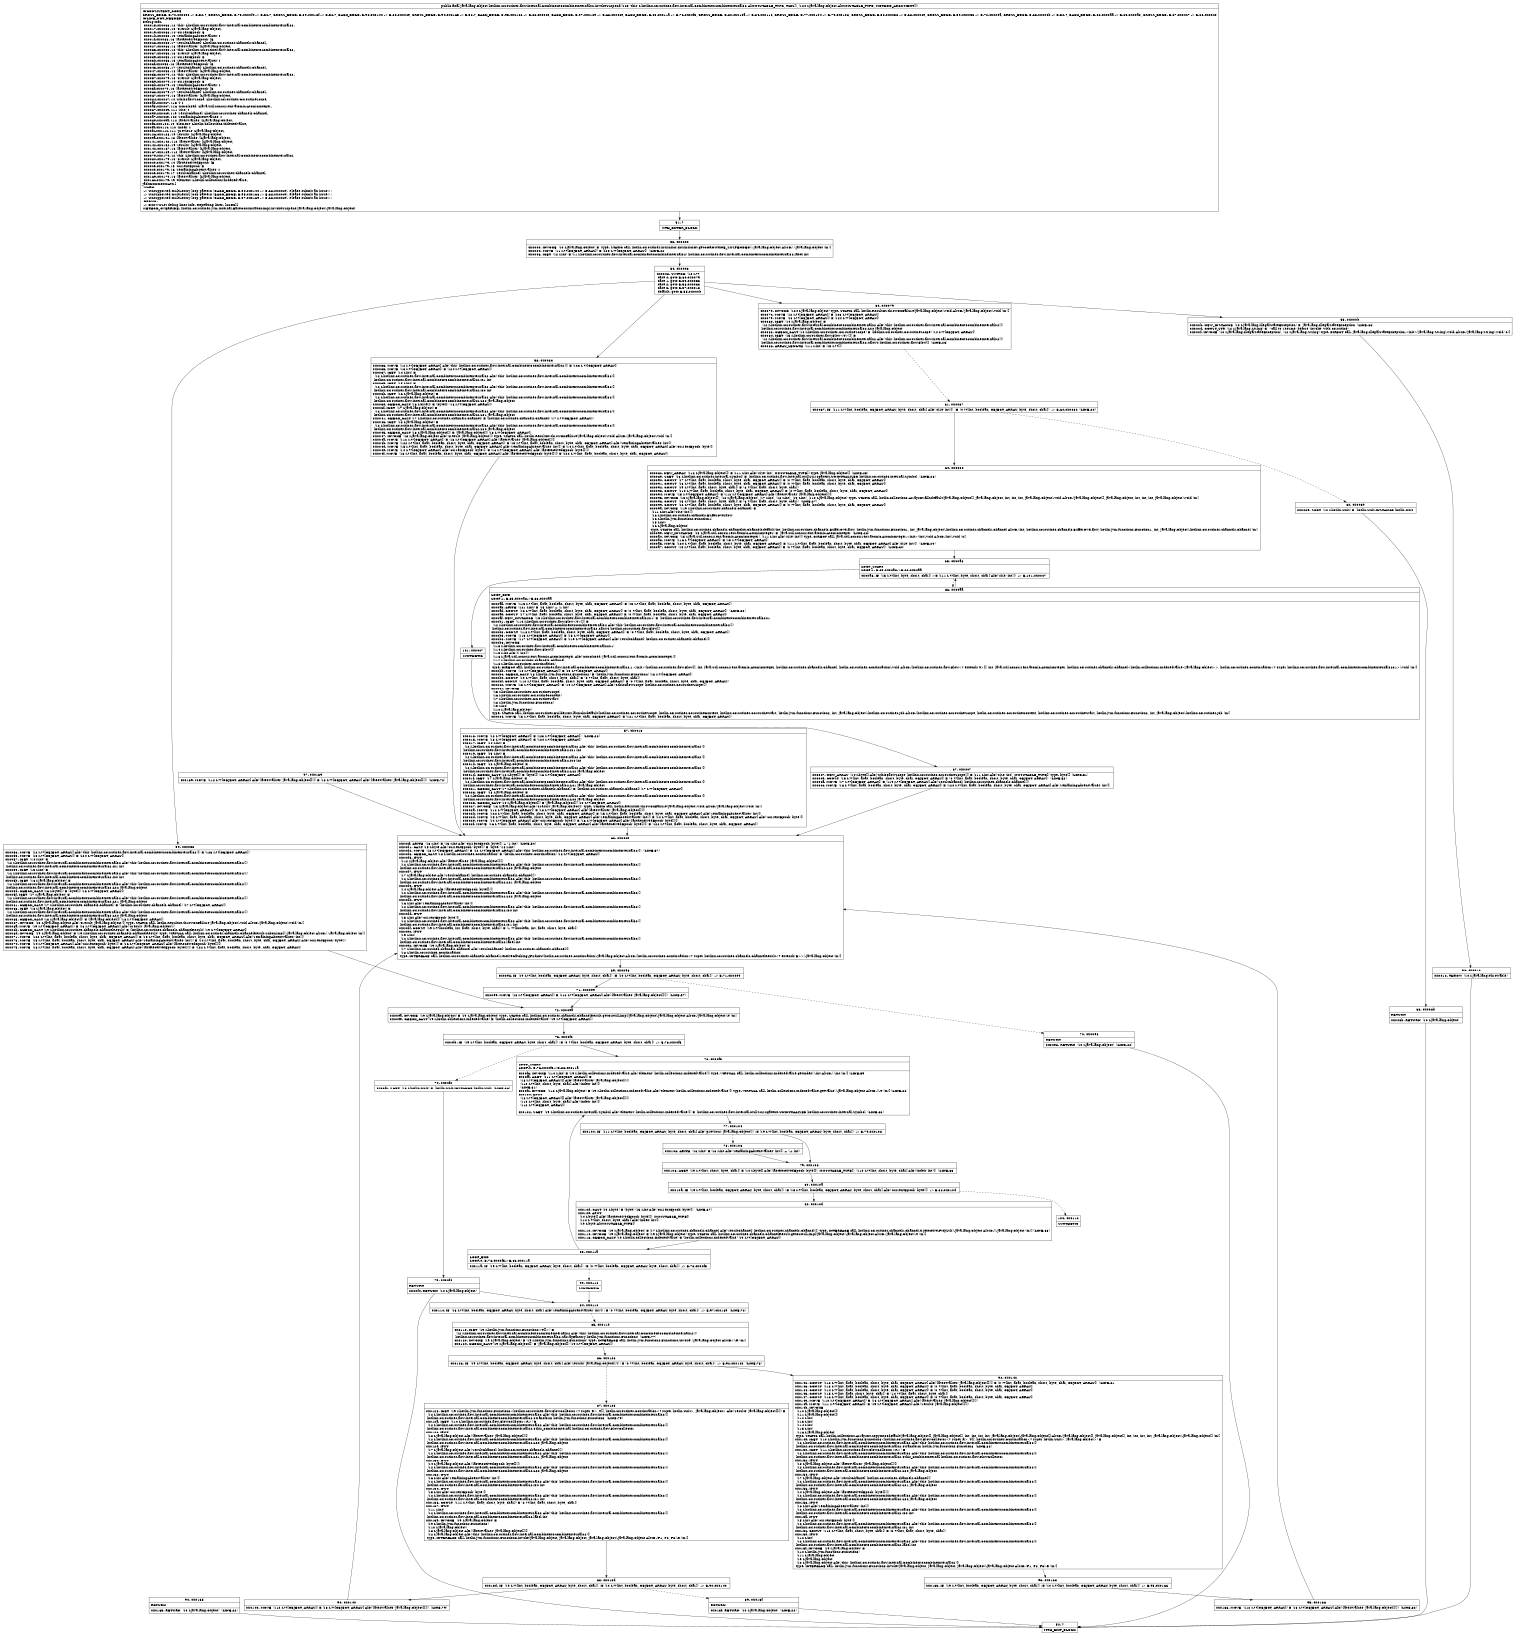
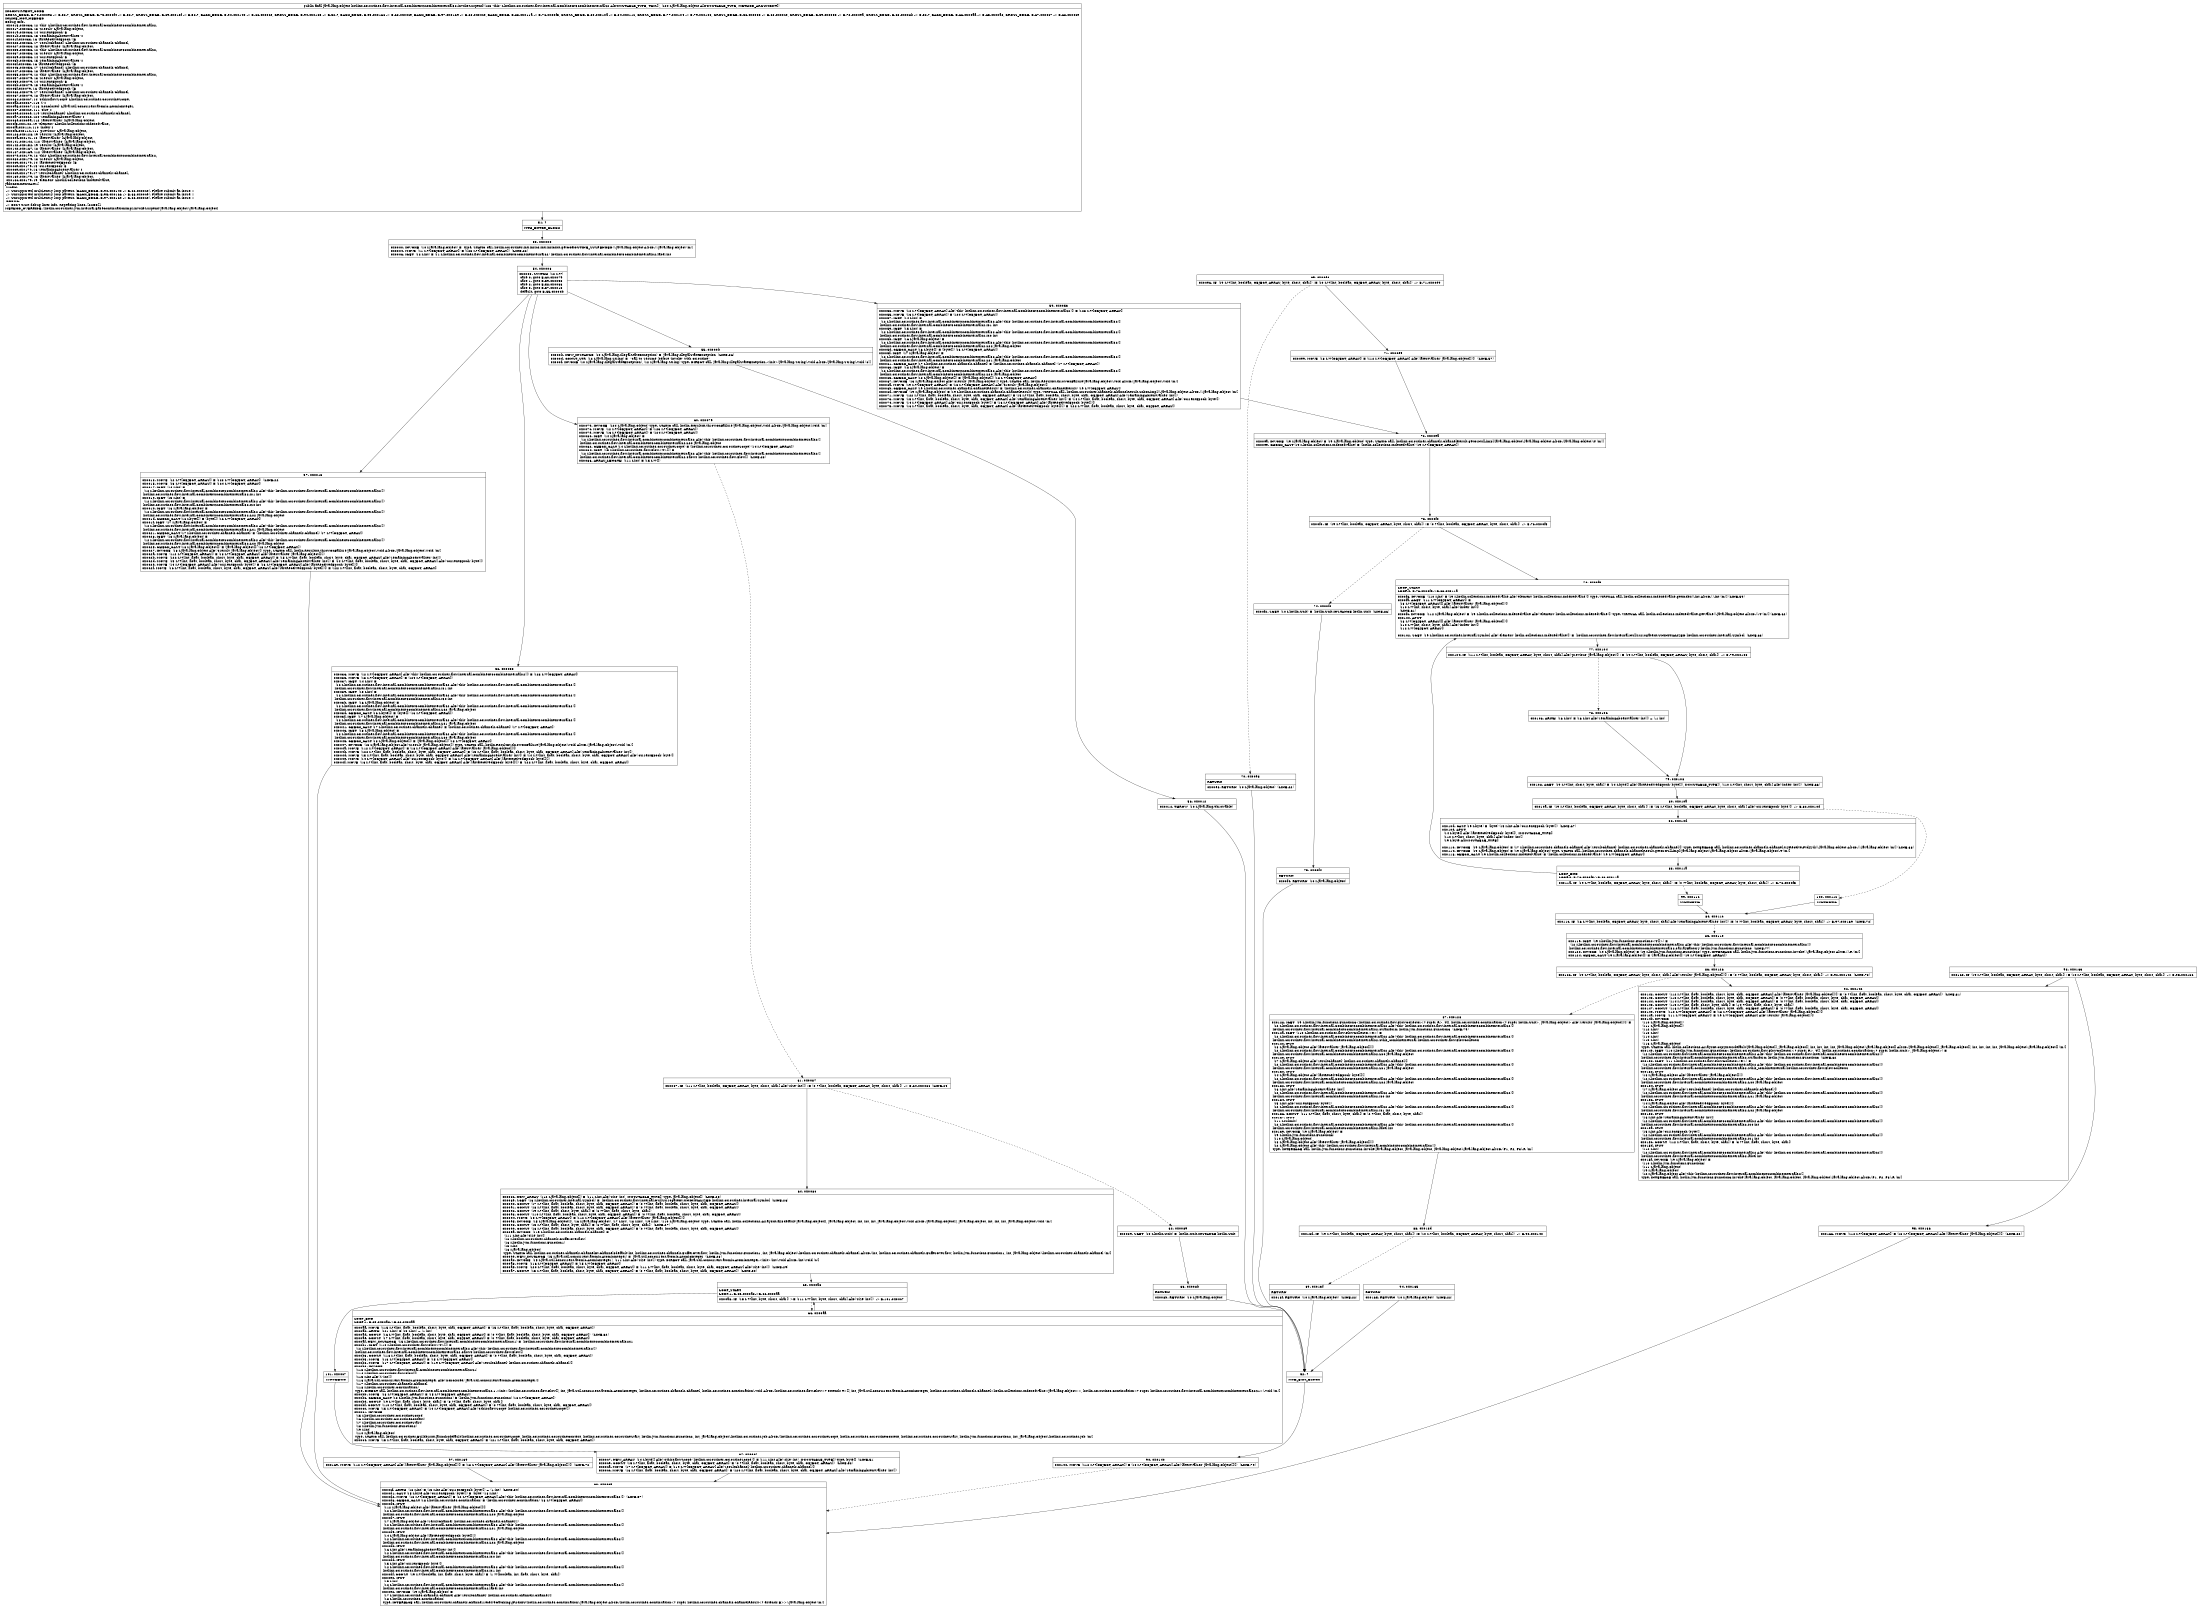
edge "54: 0x0008" -> "57: 0x0013": added
edge "68: 0x00ce" -> "69: 0x00e6": removed
edge "90: 0x0140" -> "68: 0x00ce": style solid -> dashed
edge "75: 0x00f4" -> "84: 0x011c": now "100: 0x011c" -> "84: 0x011c"
node "87: 0x0128": text "(r11 I:int)" -> "(r11 I:submit)"
edge "92: 0x0142" -> "93: 0x0163": reversed
edge "88: 0x013d" -> "90: 0x0140": now "52: ?" -> "90: 0x0140"
